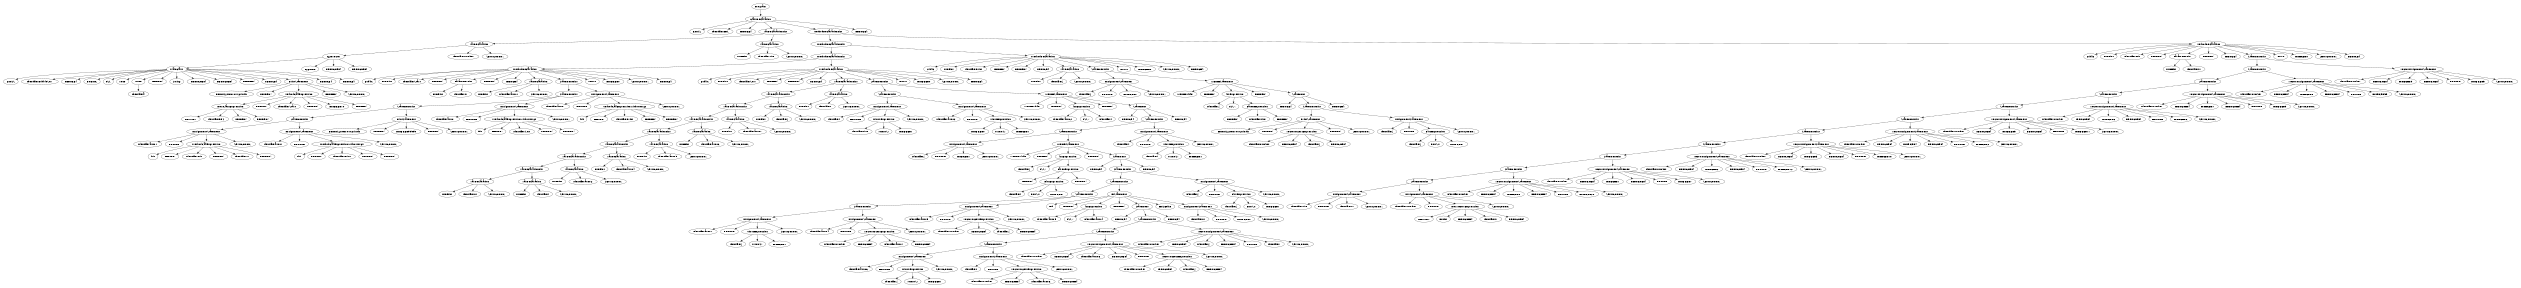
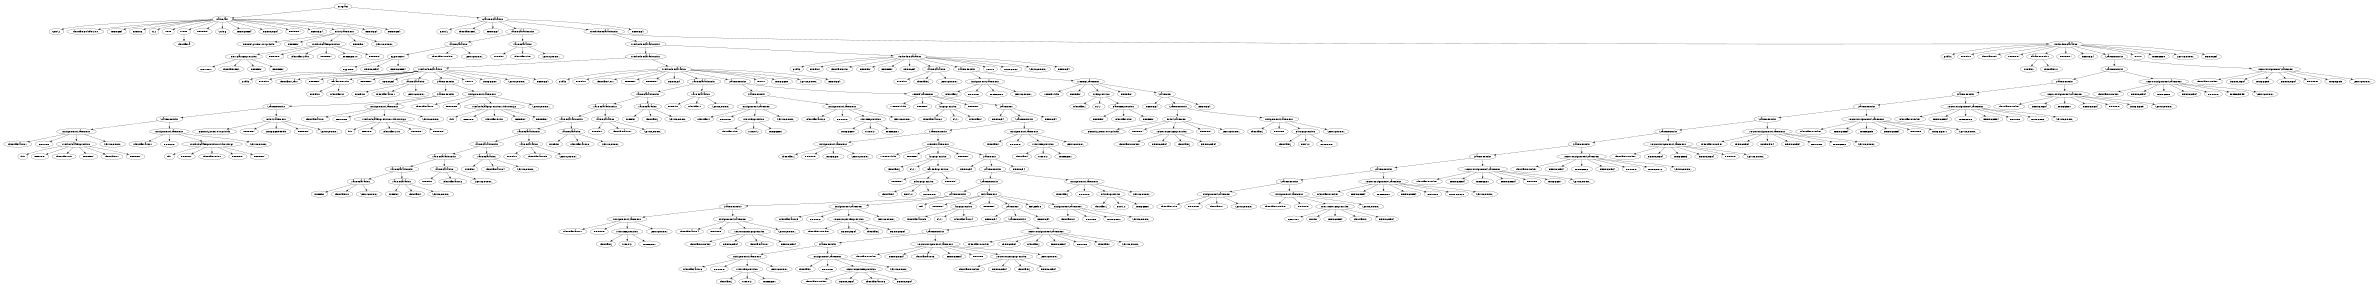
edge "TypeVector" -> "MainClass": now "Program" -> "MainClass"
node "INTEGER18": removed
